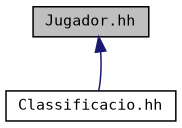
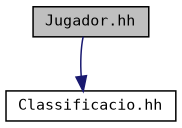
edge "Classificacio.hh" -> "Jugador.hh": reversed
